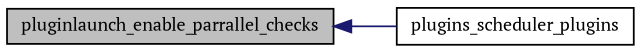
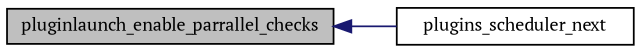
node "plugins_scheduler_plugins": label "plugins_scheduler_plugins" -> "plugins_scheduler_next"
